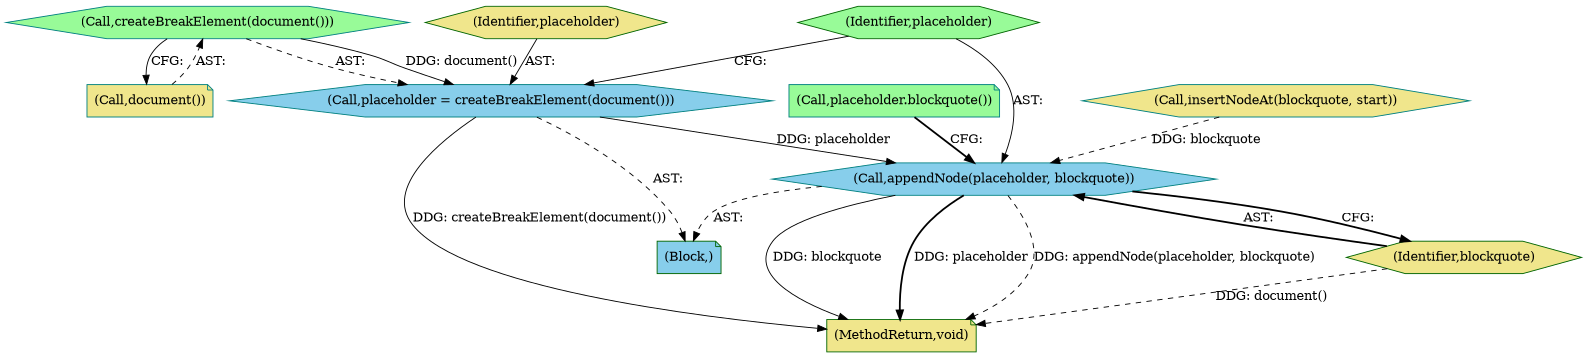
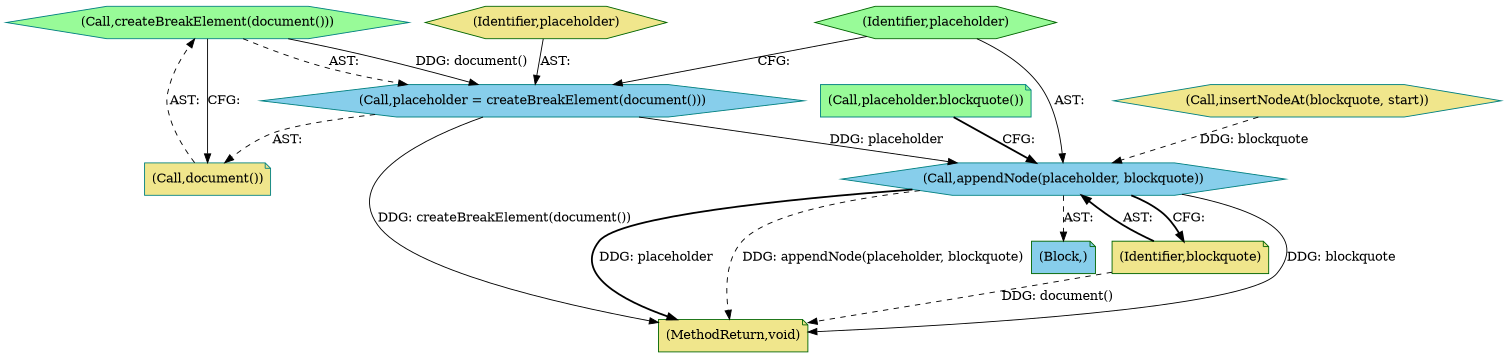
edge "(Call,placeholder = createBreakElement(document()))" -> "(Block,)": now "(Call,placeholder = createBreakElement(document()))" -> "(Call,document())"
node "(Identifier,blockquote)": shape hexagon -> note
